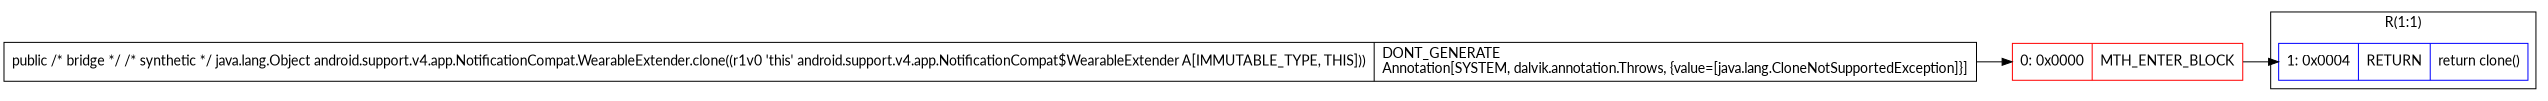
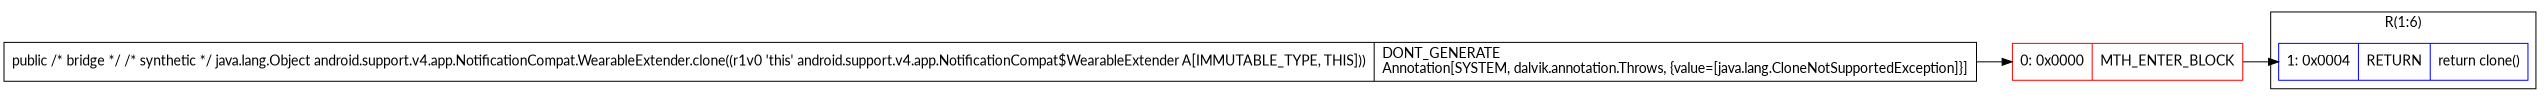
cluster "R(1:1)": label "R(1:1)" -> "R(1:6)"
